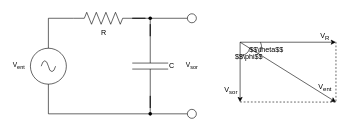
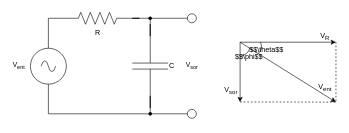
node "R": moved (104, 18) -> (98, 18)
